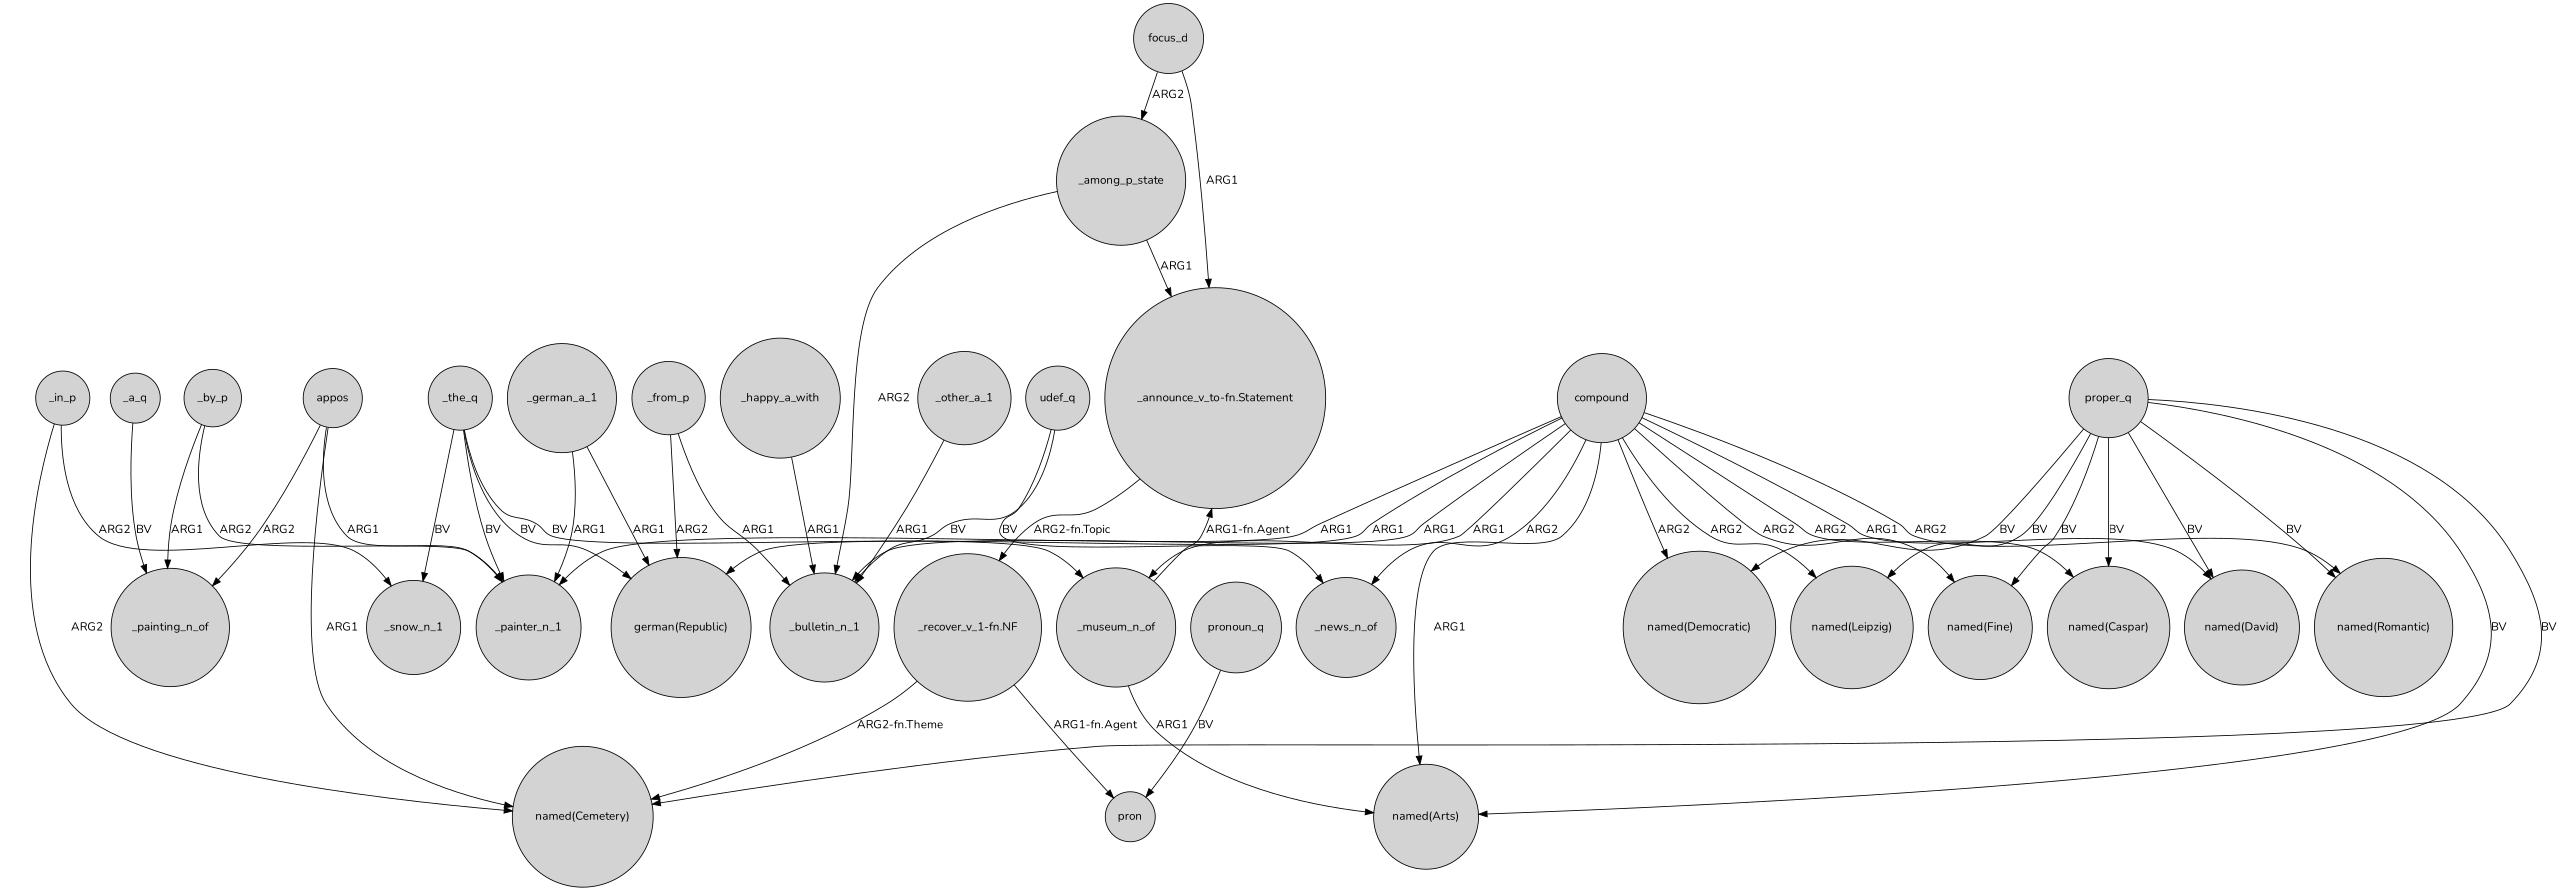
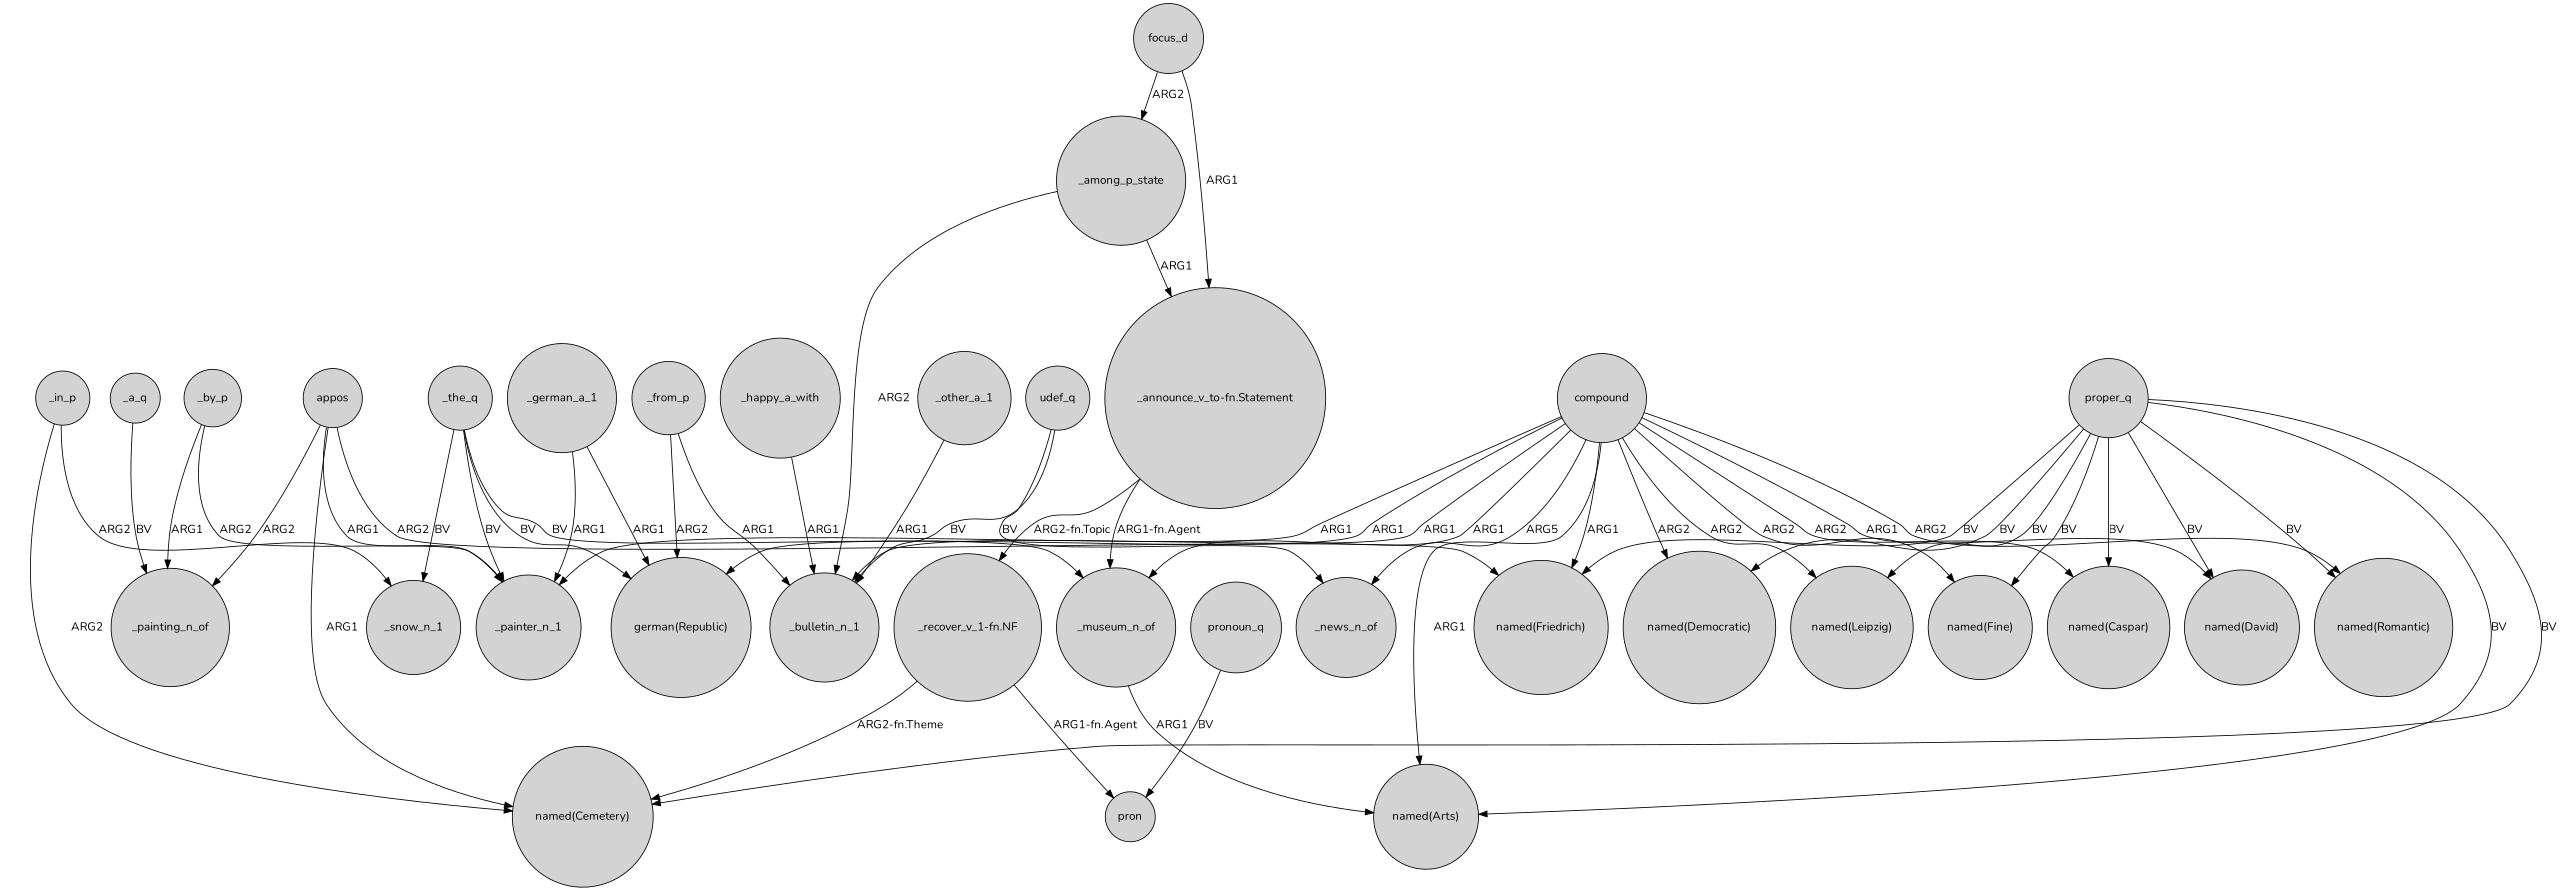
edge "compound" -> "_news_n_of": label "ARG2" -> "ARG5"
edge "_museum_n_of" -> "_announce_v_to-fn.Statement": reversed
node "named(Friedrich)": added
